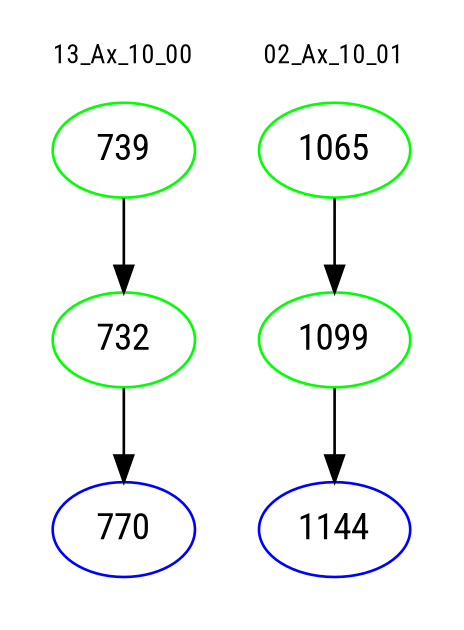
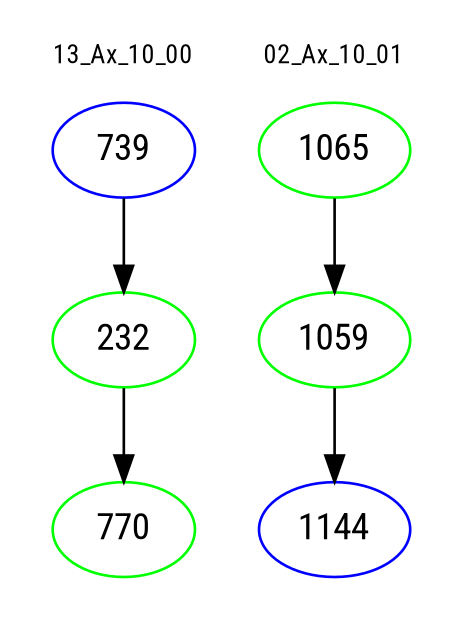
node "739": color green -> blue
node "732": label "732" -> "232"
node "1099": label "1099" -> "1059"
node "770": color blue -> green
